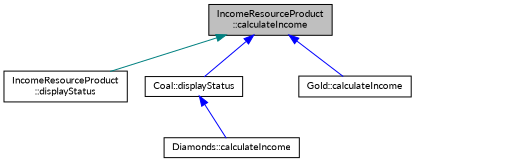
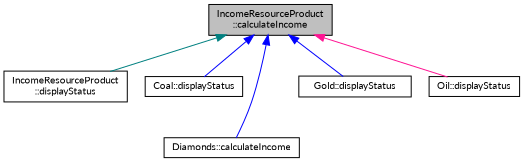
node "Gold::calculateIncome": label "Gold::calculateIncome" -> "Gold::displayStatus"
node "Oil::displayStatus": added
edge "Diamonds::calculateIncome" -> "Coal::displayStatus": now "Diamonds::calculateIncome" -> "IncomeResourceProduct ::calculateIncome"
